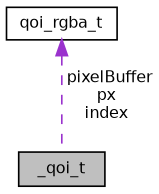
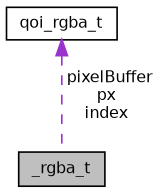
node "_qoi_t": label "_qoi_t" -> "_rgba_t"
